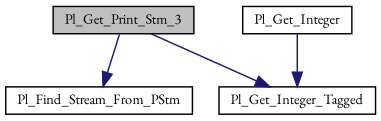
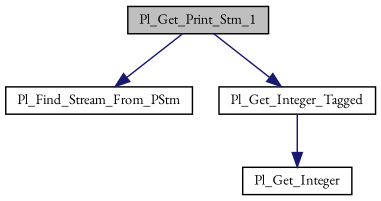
node "Pl_Get_Print_Stm_3": label "Pl_Get_Print_Stm_3" -> "Pl_Get_Print_Stm_1"
edge "Pl_Get_Integer" -> "Pl_Get_Integer_Tagged": reversed
